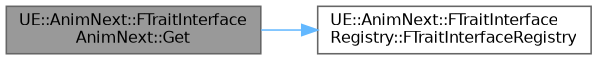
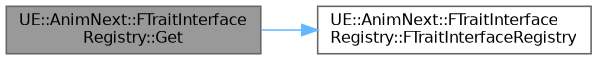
node "UE::AnimNext::FTraitInterface AnimNext::Get": label "UE::AnimNext::FTraitInterface AnimNext::Get" -> "UE::AnimNext::FTraitInterface Registry::Get"
